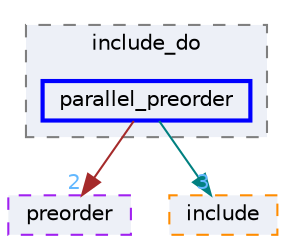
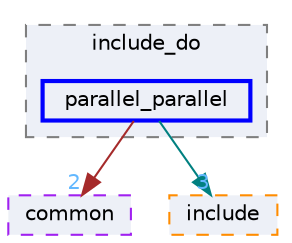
node "parallel_preorder": label "parallel_preorder" -> "parallel_parallel"
node "preorder": label "preorder" -> "common"
